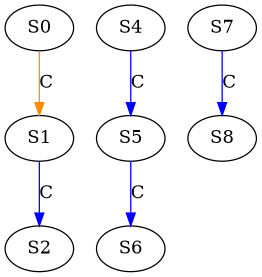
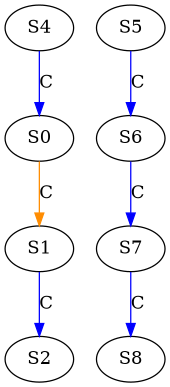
edge "S4" -> "S5": now "S4" -> "S0"
edge "S6" -> "S7": added, label "C"
